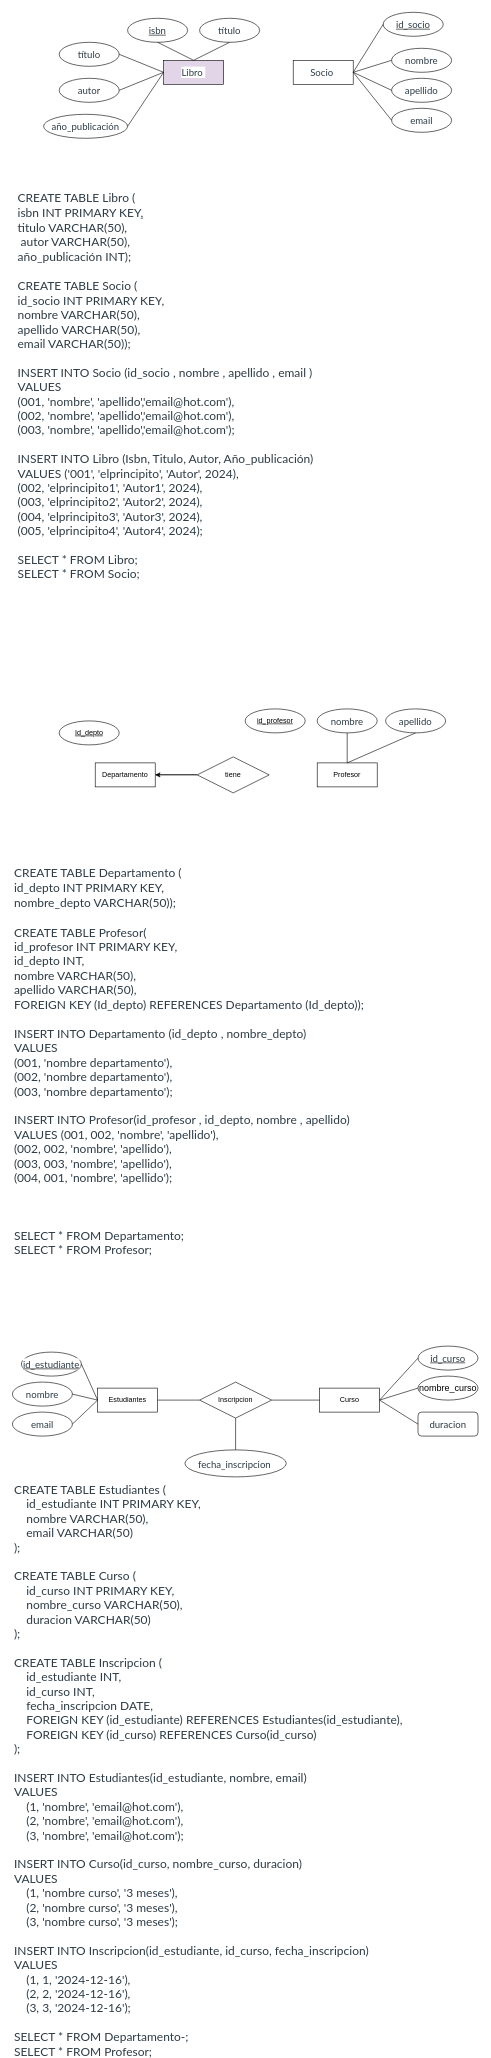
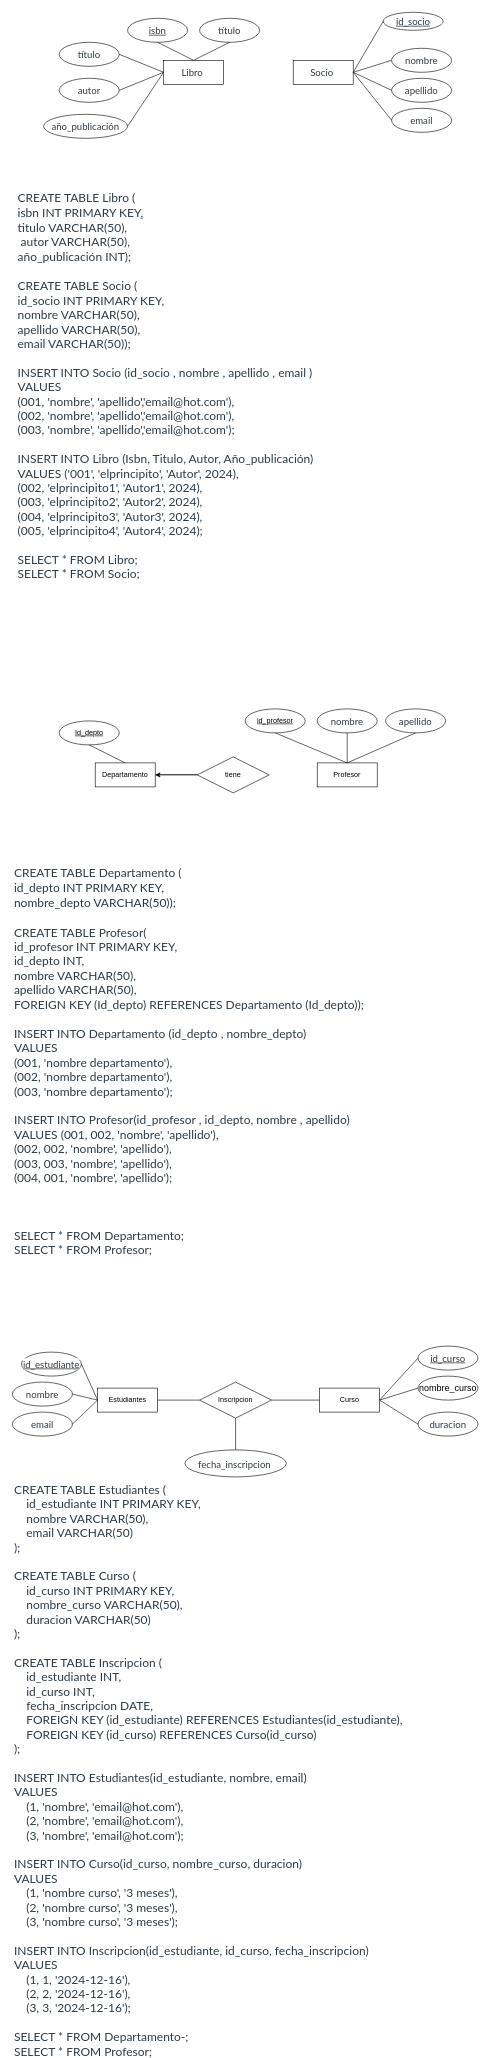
node "id_socio": size 60x24 -> 60x18
node "Libro": fillcolor #e1d5e7 -> #ffffff
edge "id_profesor" -- "Profesor": added
edge "Id_depto" -- "Departamento": added
node "duracion": shape rounded rectangle -> ellipse
